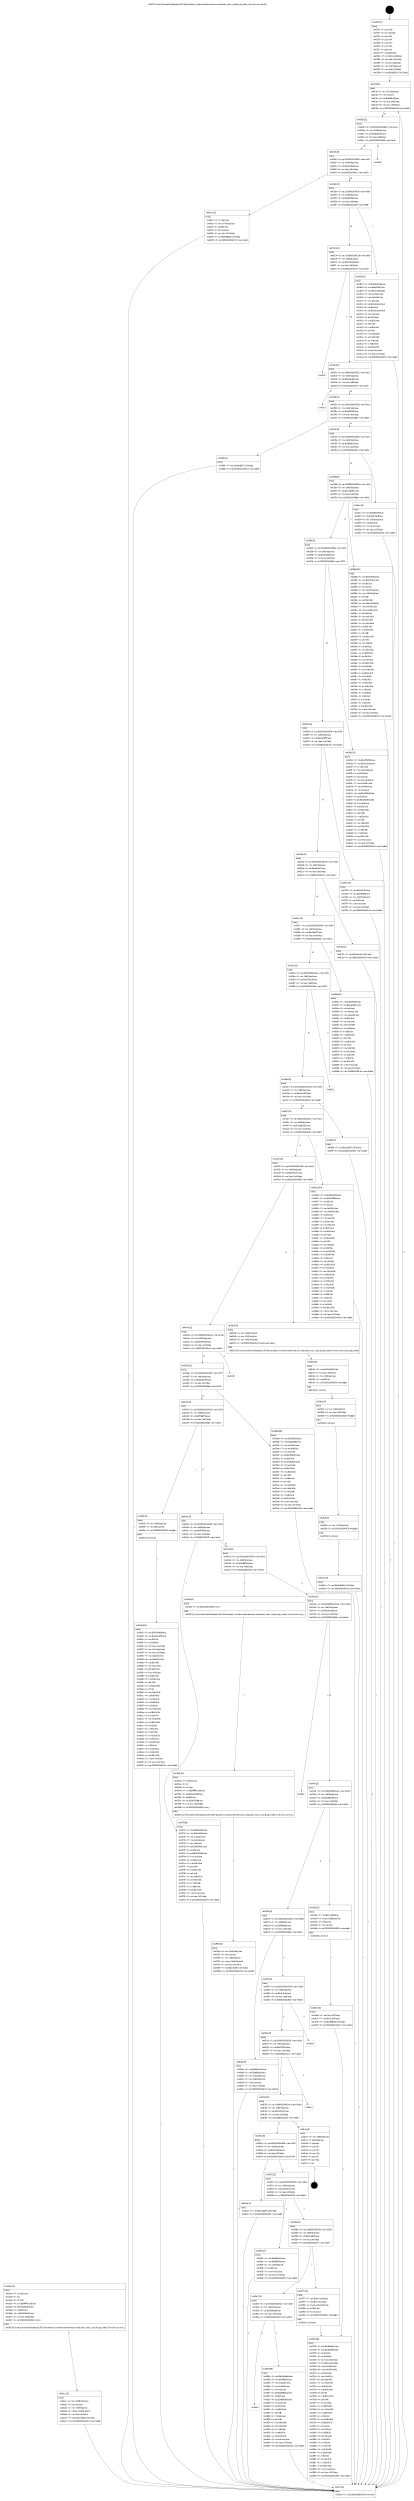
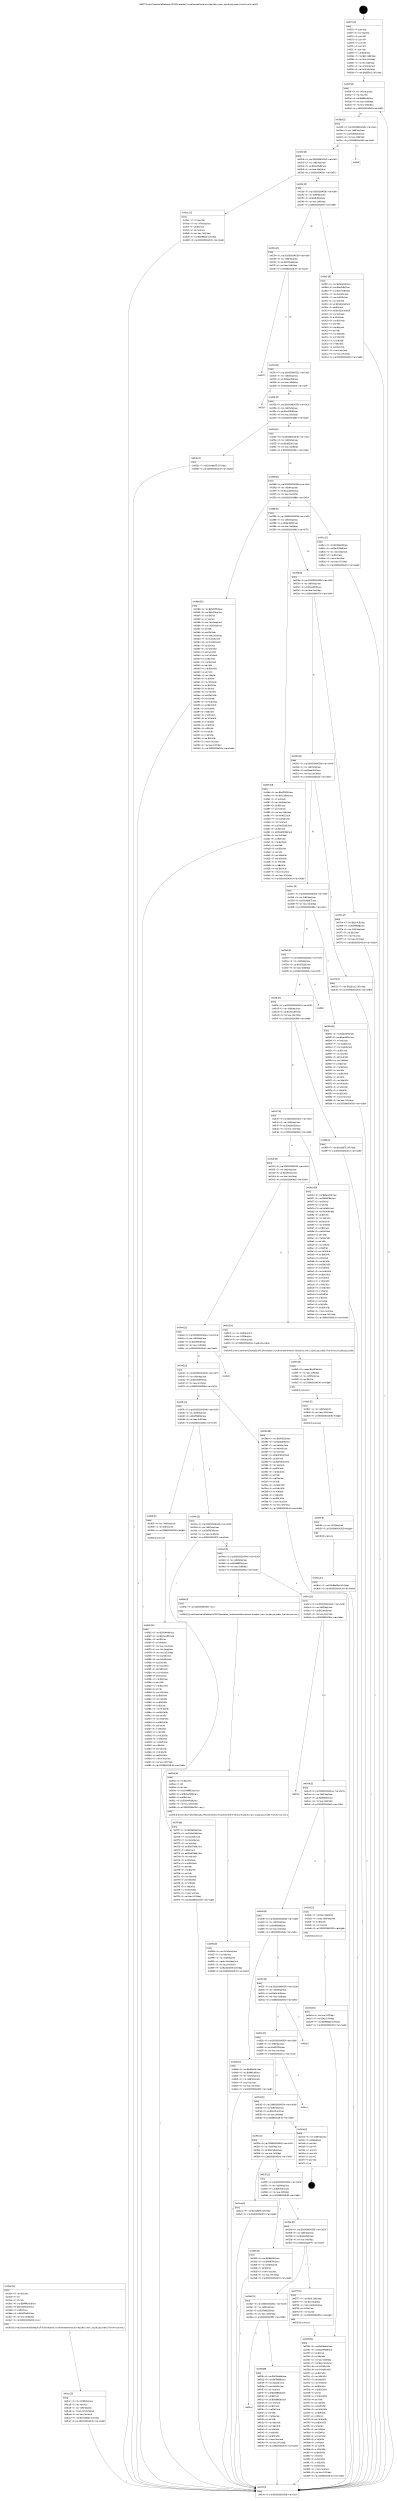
edge "0x40134f [25]" -> "0x4015ca [27]": now "0x401368 [25]" -> "0x4015ca [27]"
